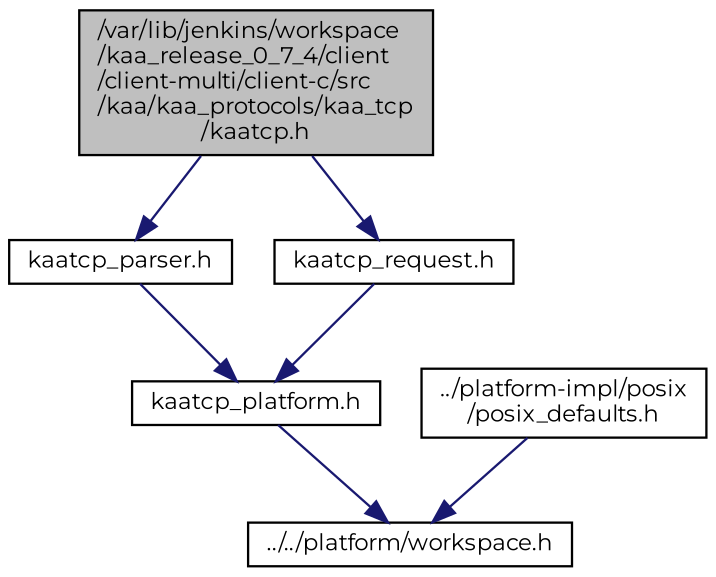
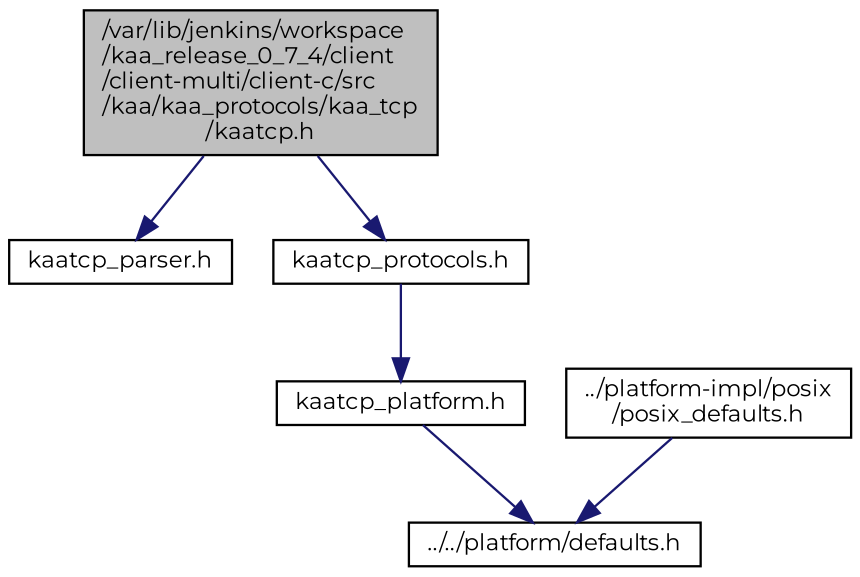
node "kaatcp_request.h": label "kaatcp_request.h" -> "kaatcp_protocols.h"
edge "kaatcp_parser.h" -> "kaatcp_platform.h": removed
node "../../platform/workspace.h": label "../../platform/workspace.h" -> "../../platform/defaults.h"
